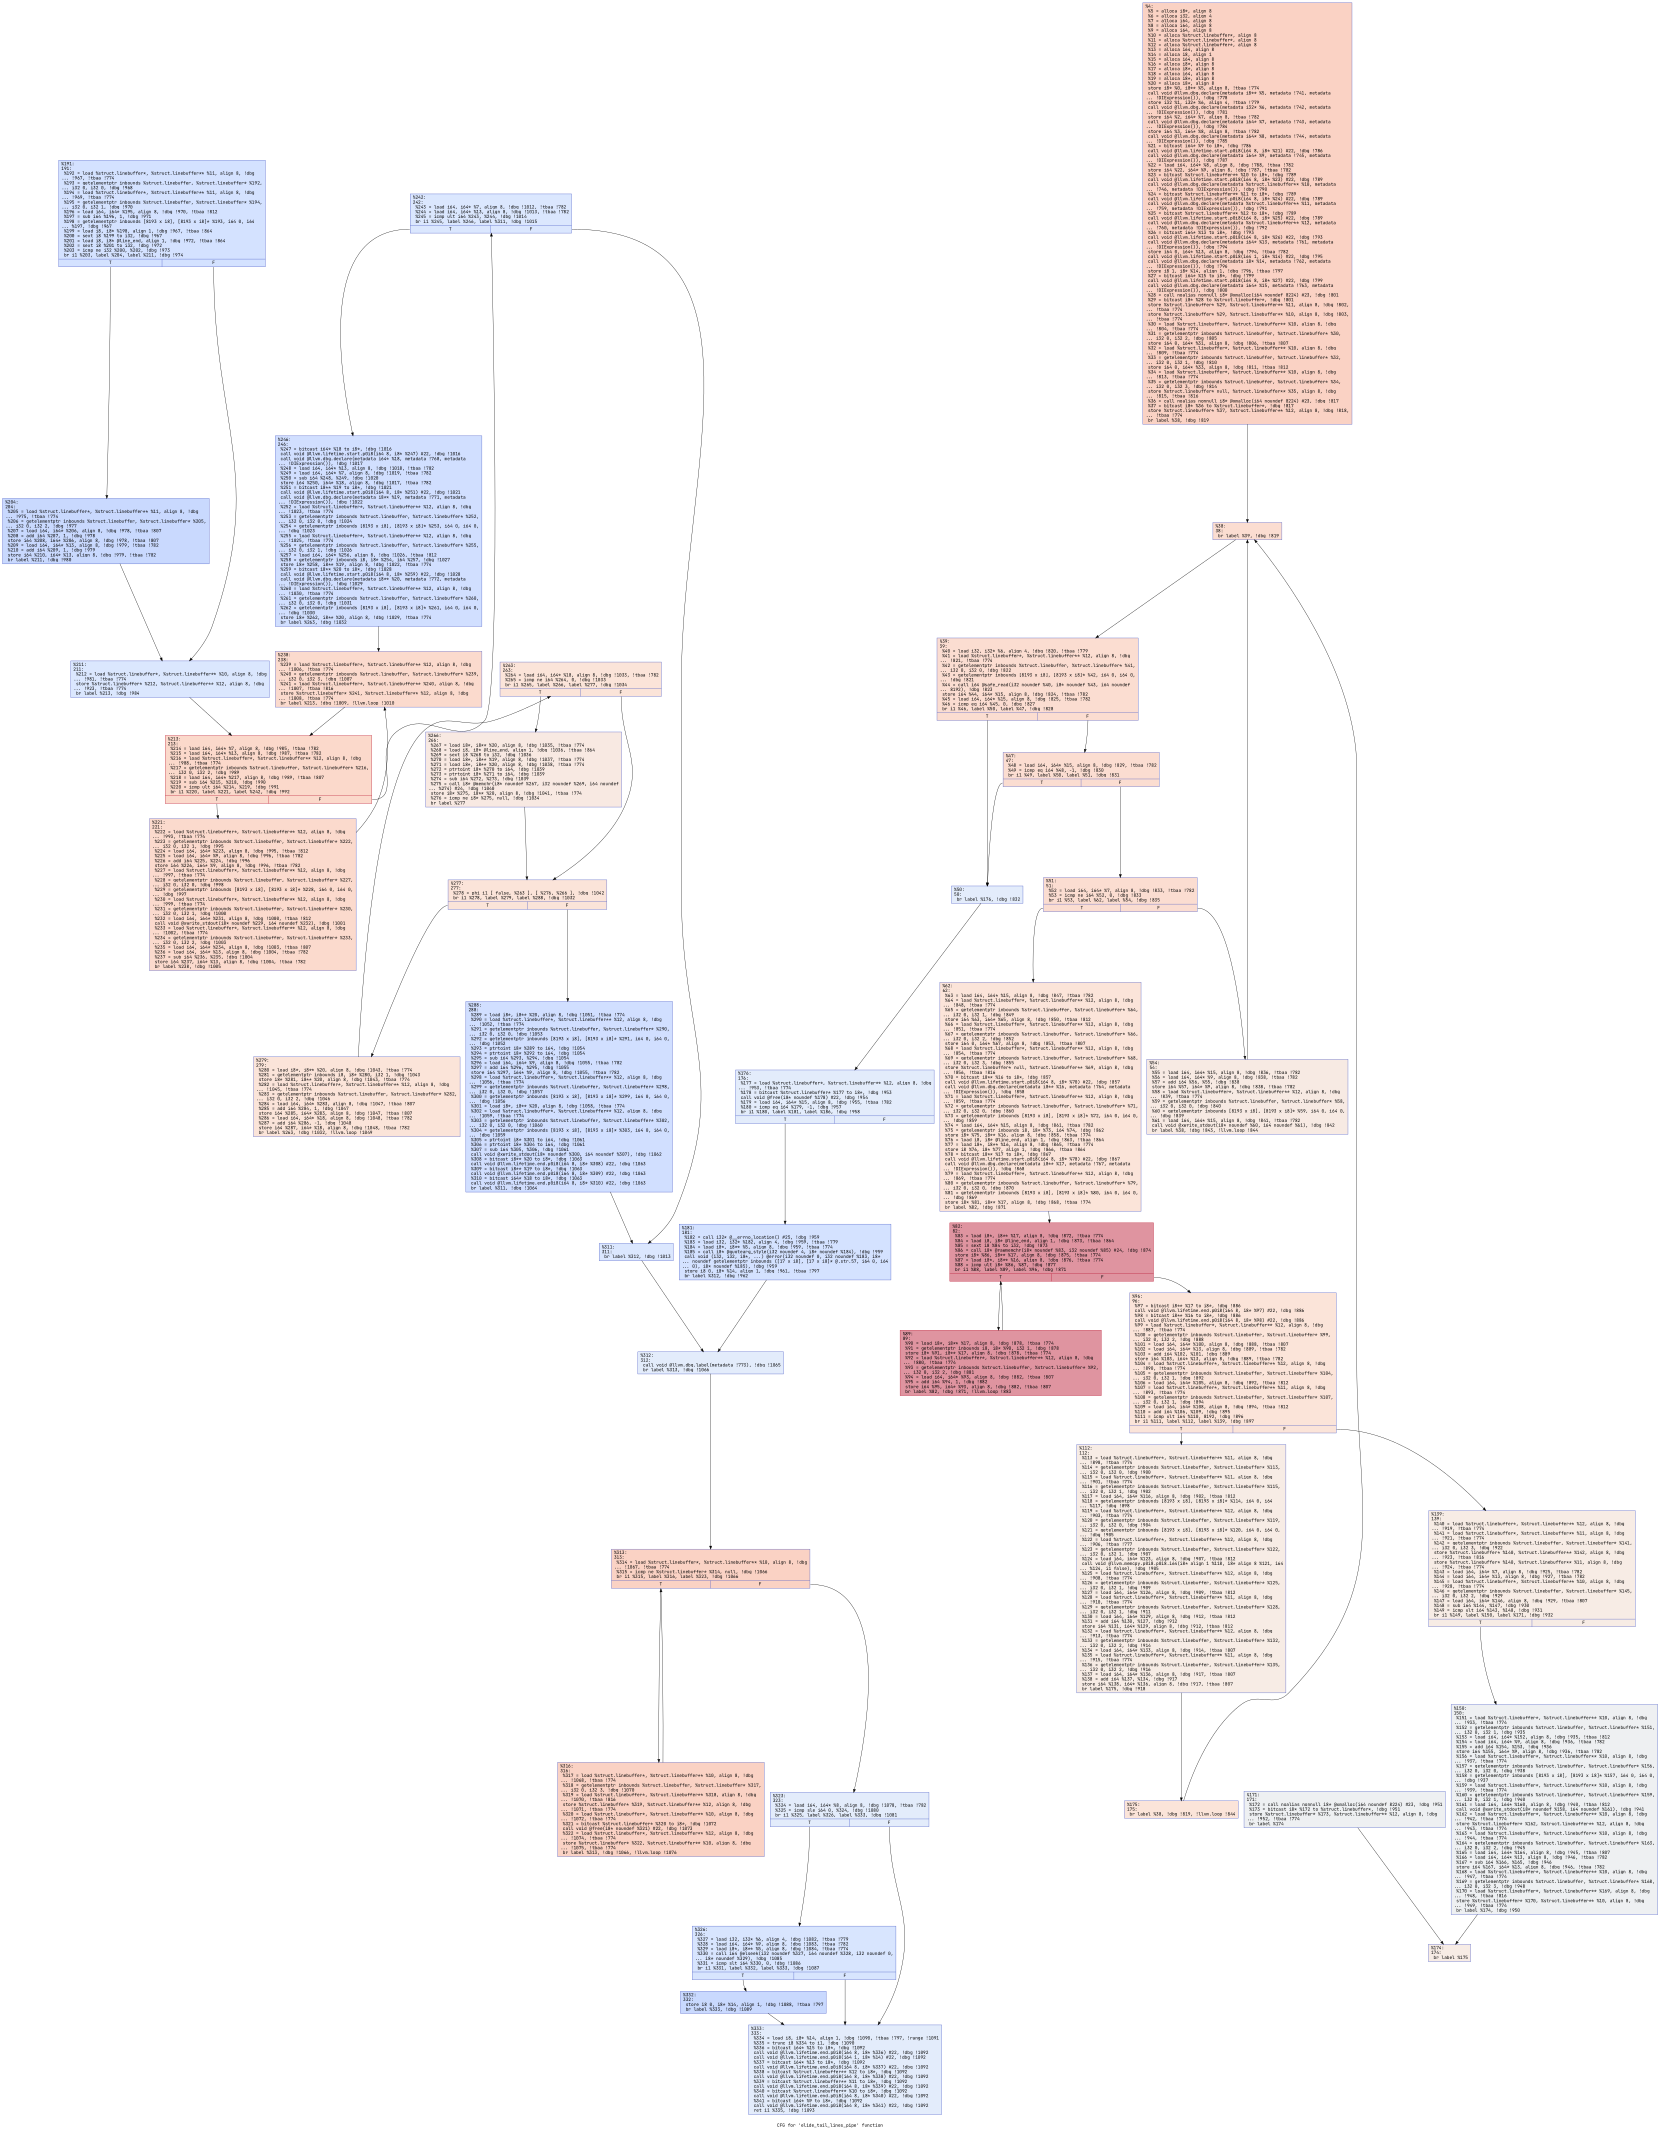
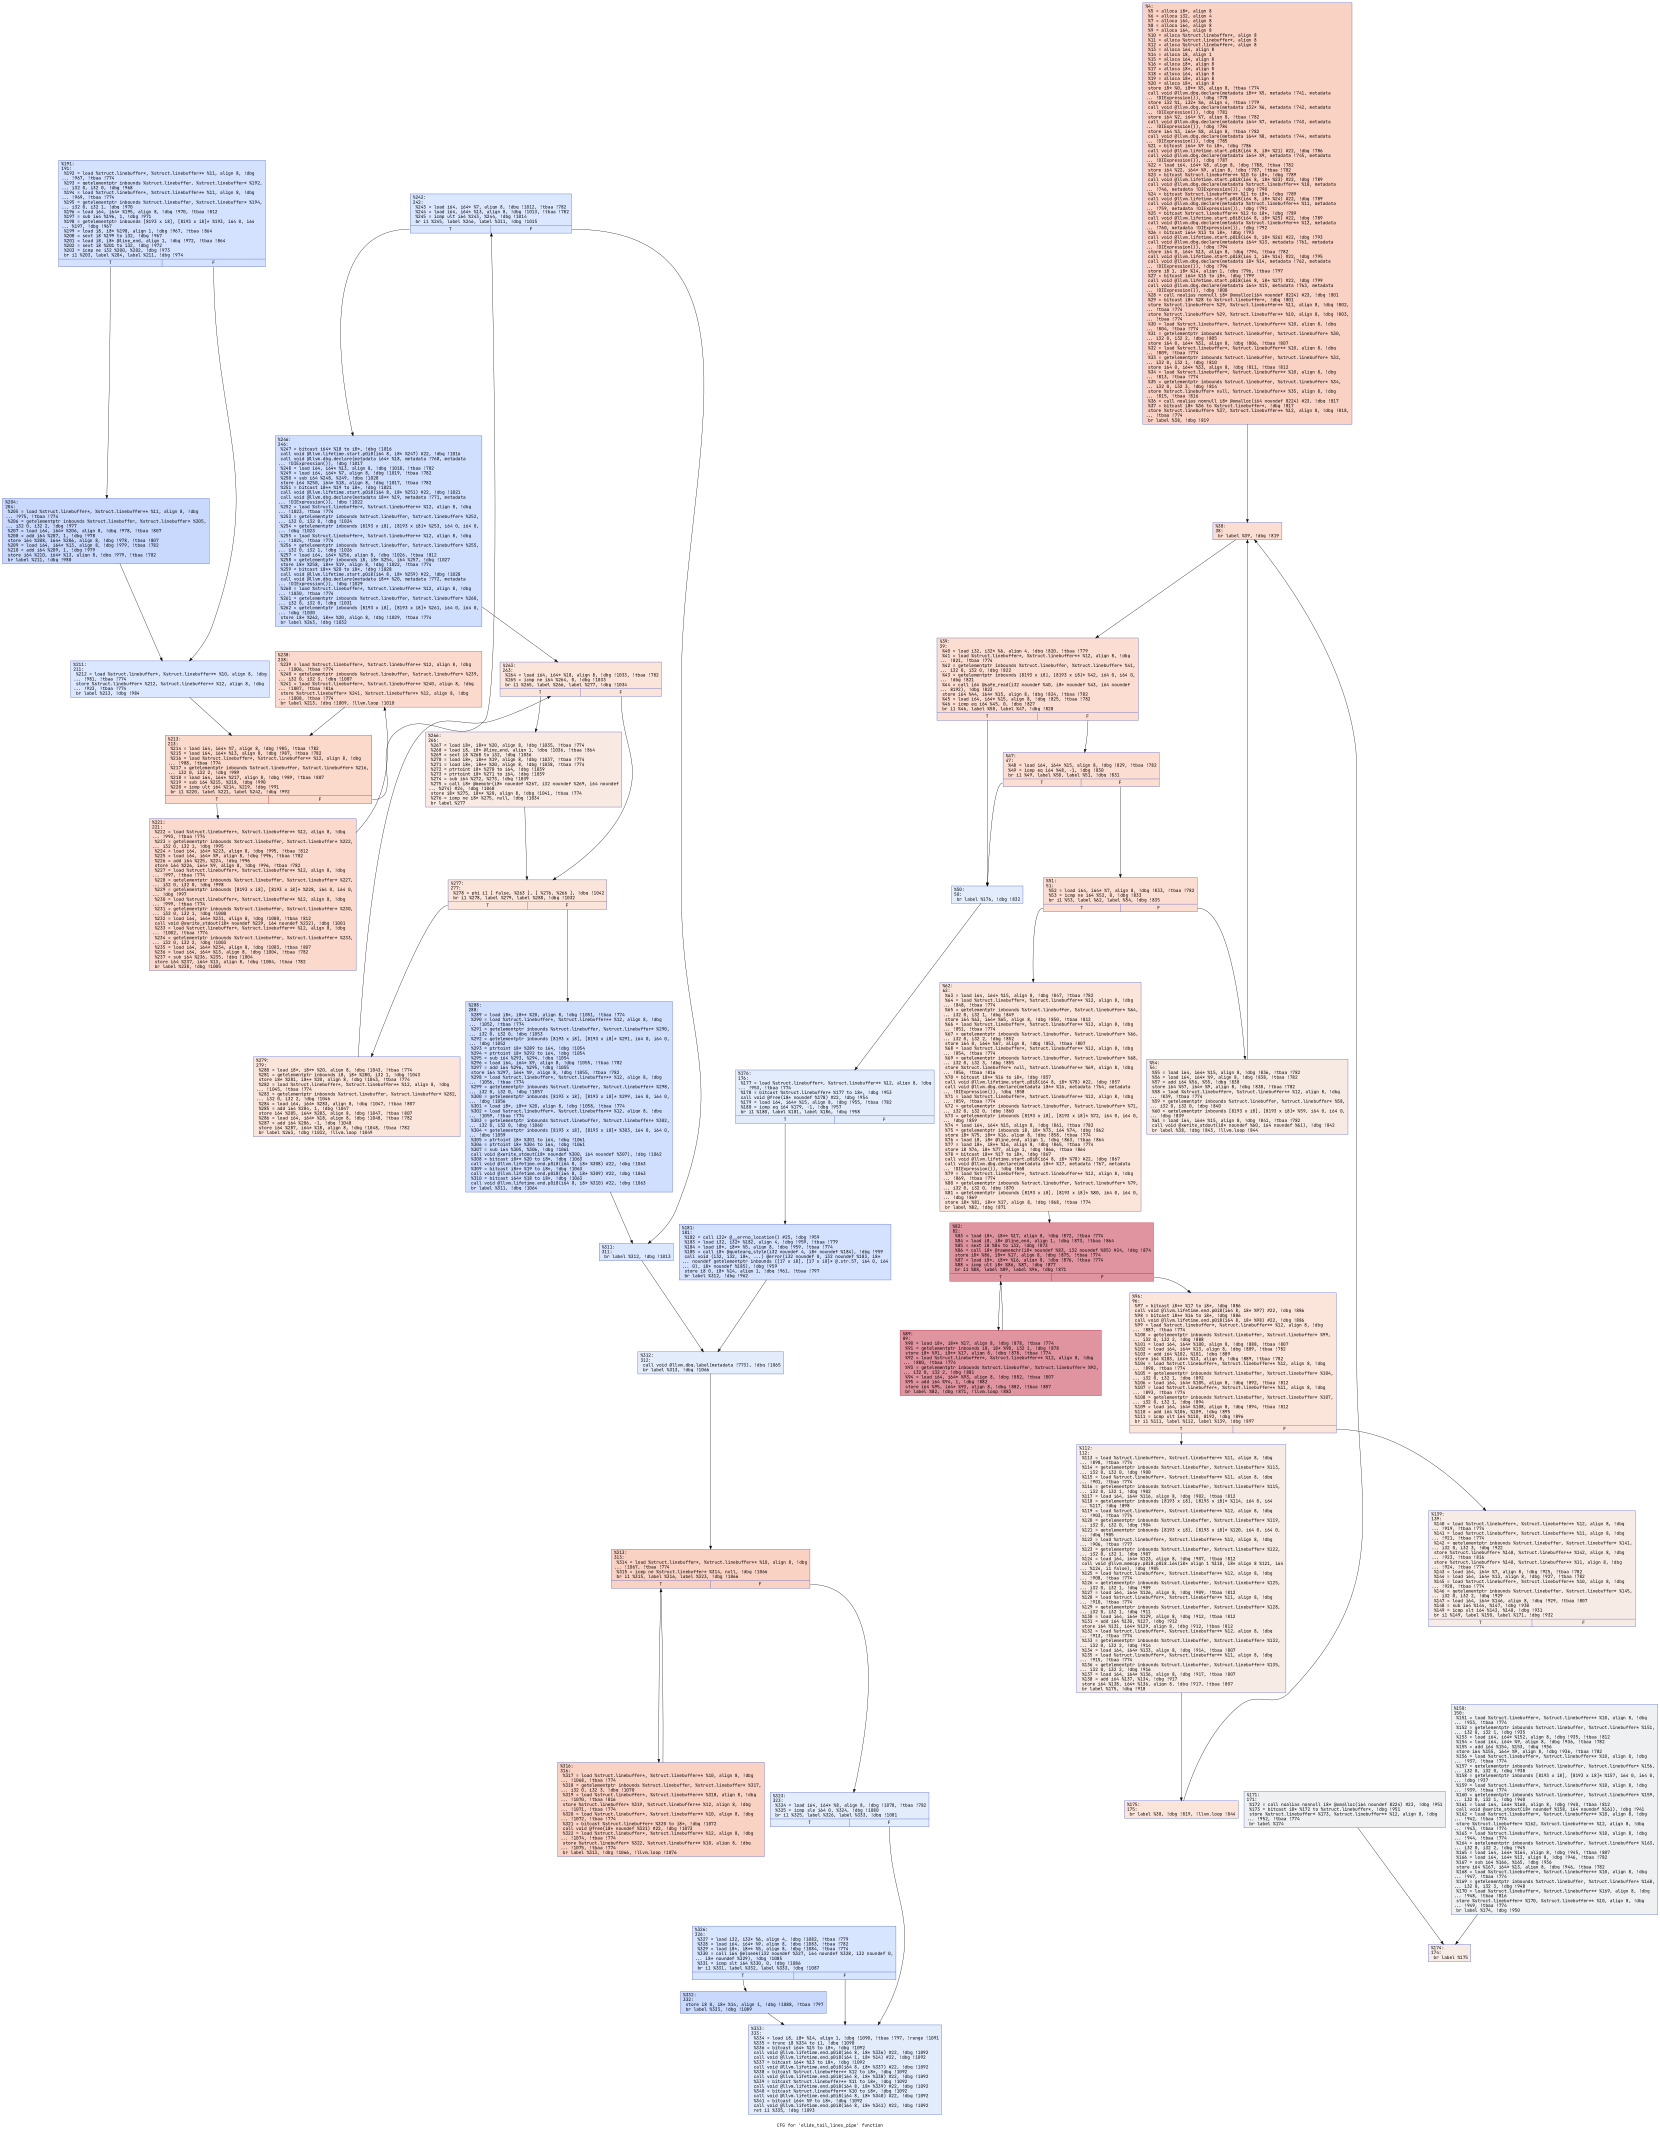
edge "%246:" -> "%238:": now "%246:" -> "%263:"
edge "%139:" -> "%150:": removed
node "%150:": text "%167 = sub i64 %166, %165, !dbg !946" -> "%167 = sub i64 %166, %165, !dbg !936"
edge "%323:" -> "%326:": removed
